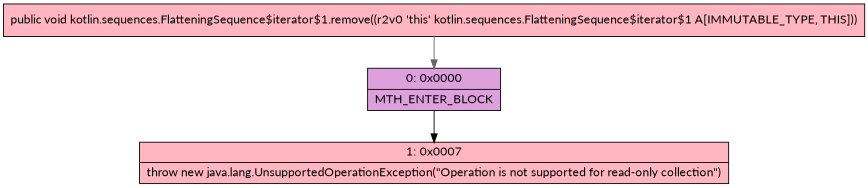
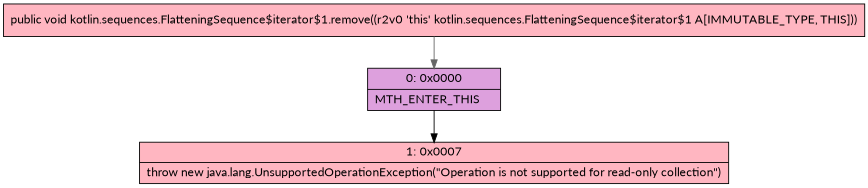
node "0: 0x0000": text "MTH_ENTER_BLOCK" -> "MTH_ENTER_THIS"
